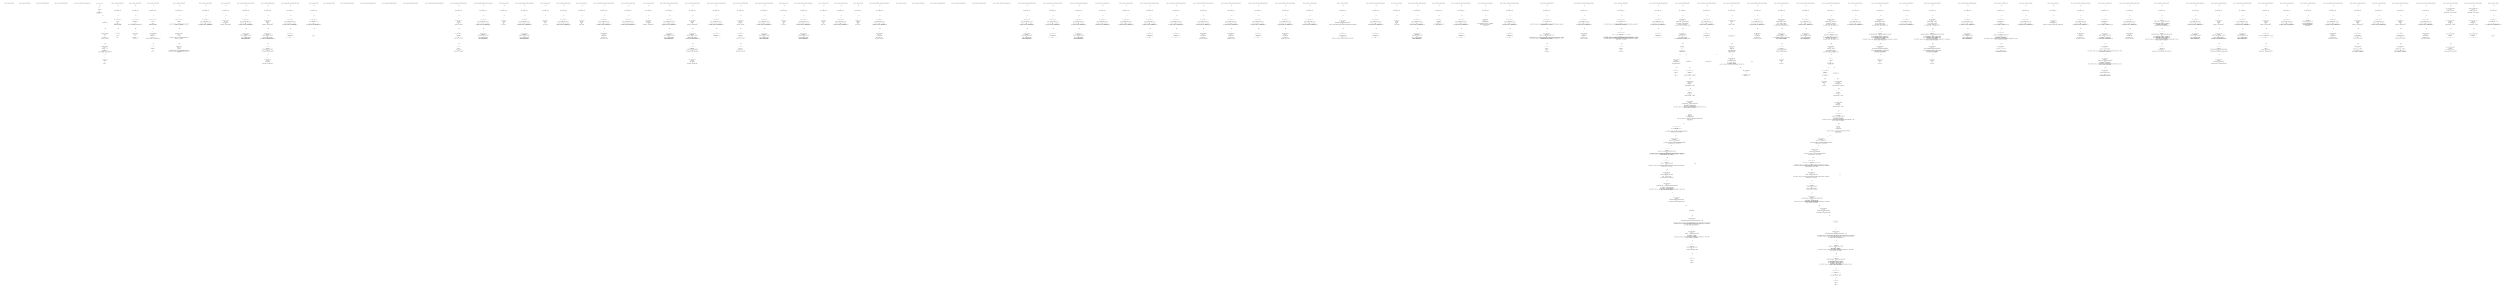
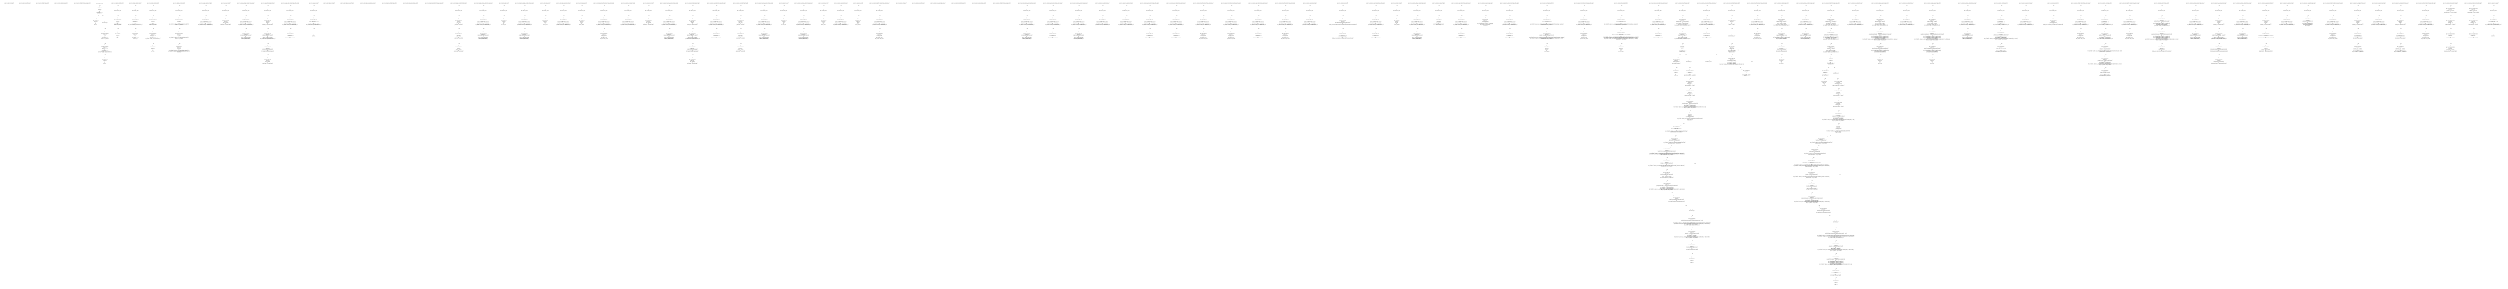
node "Node Type: RETURN EXPRESSION: 0 IRs: RETURN 0": added
